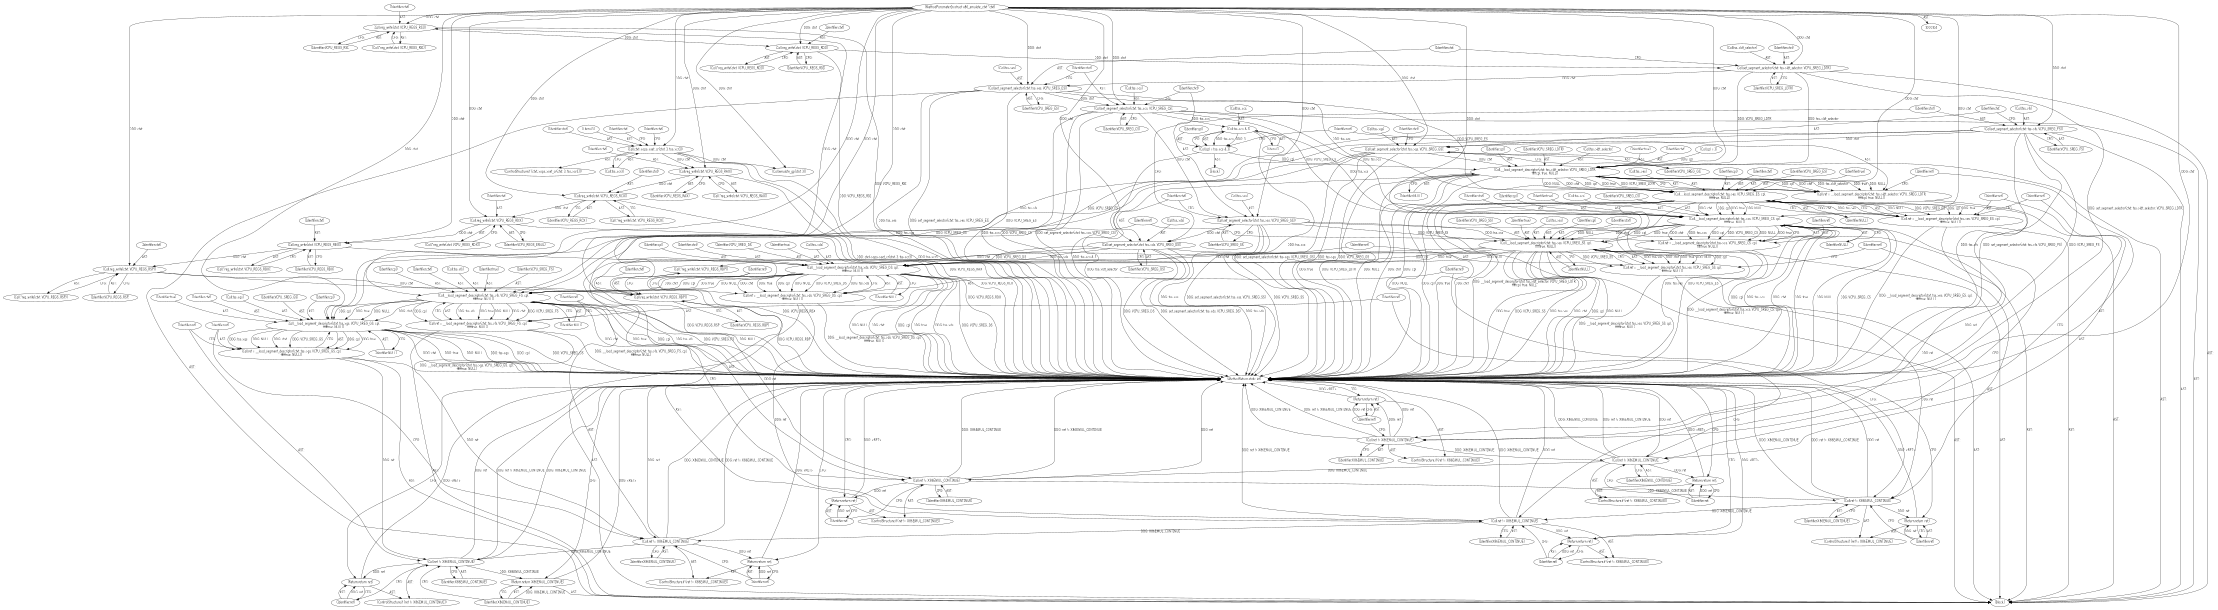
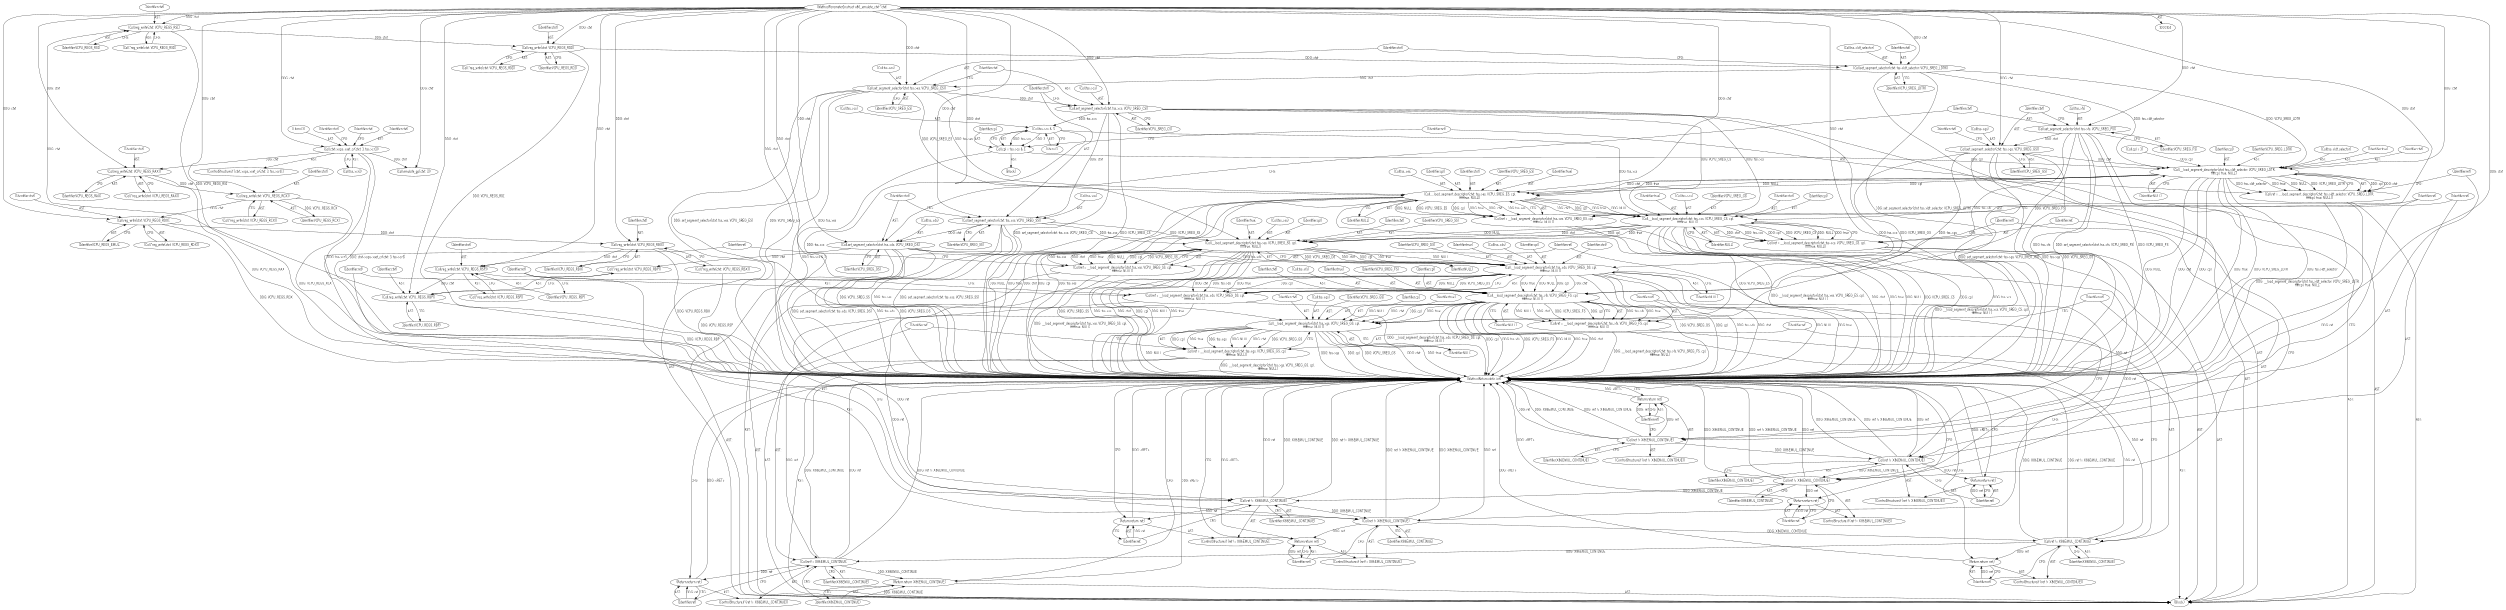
edge "(Call,reg_write(ctxt, VCPU_REGS_RCX))" -> "(Identifier,VCPU_REGS_RCX)": label "CFG: " -> "DDG: VCPU_REGS_RCX"
edge "(Call,reg_write(ctxt, VCPU_REGS_RSP))" -> "(MethodReturn,static int)": now "(Call,*reg_write(ctxt, VCPU_REGS_RBX))" -> "(MethodReturn,static int)"
